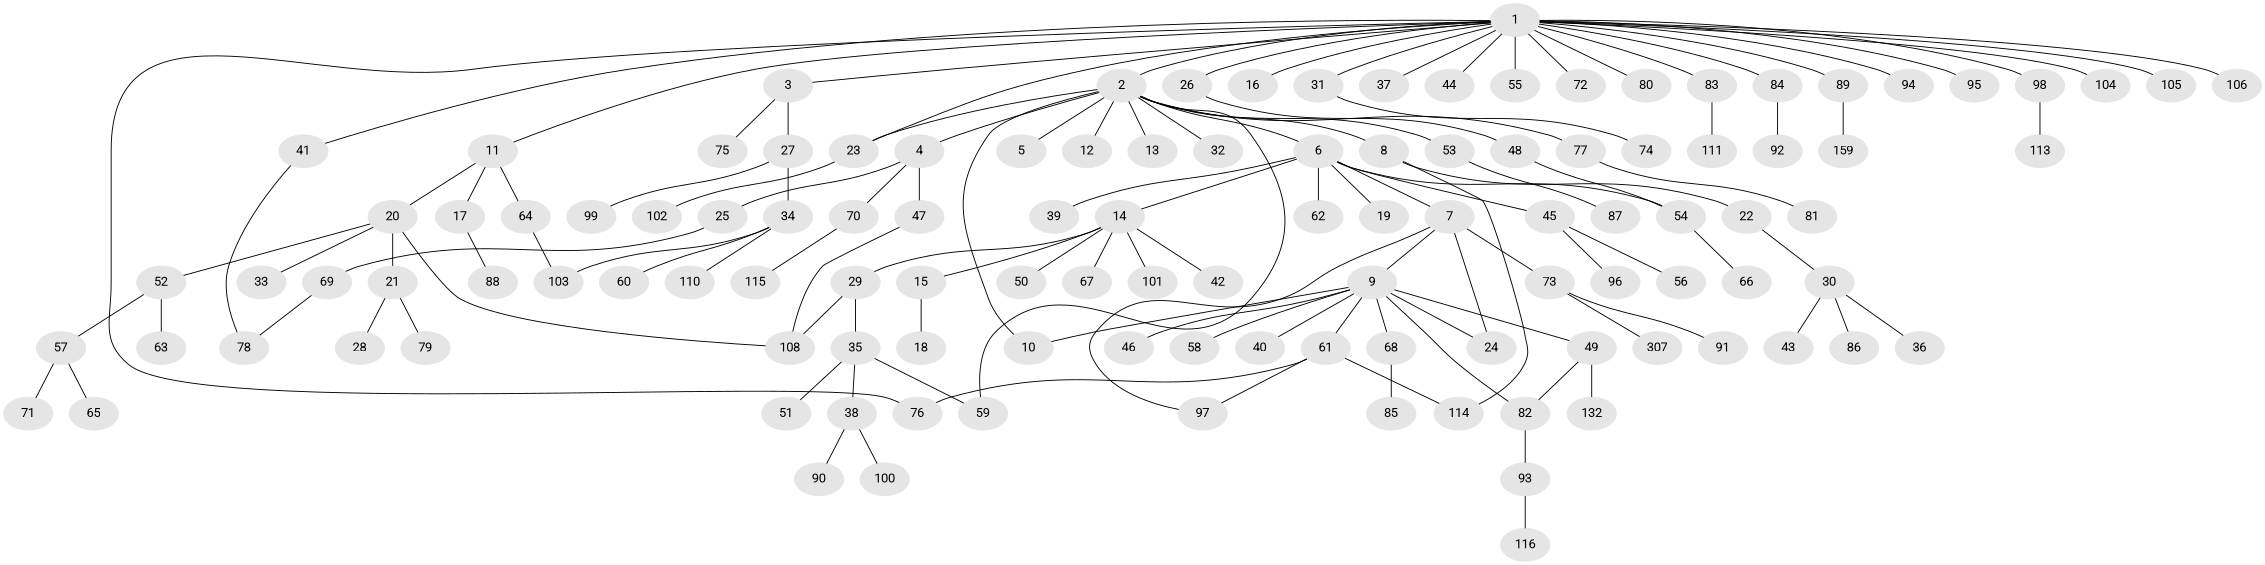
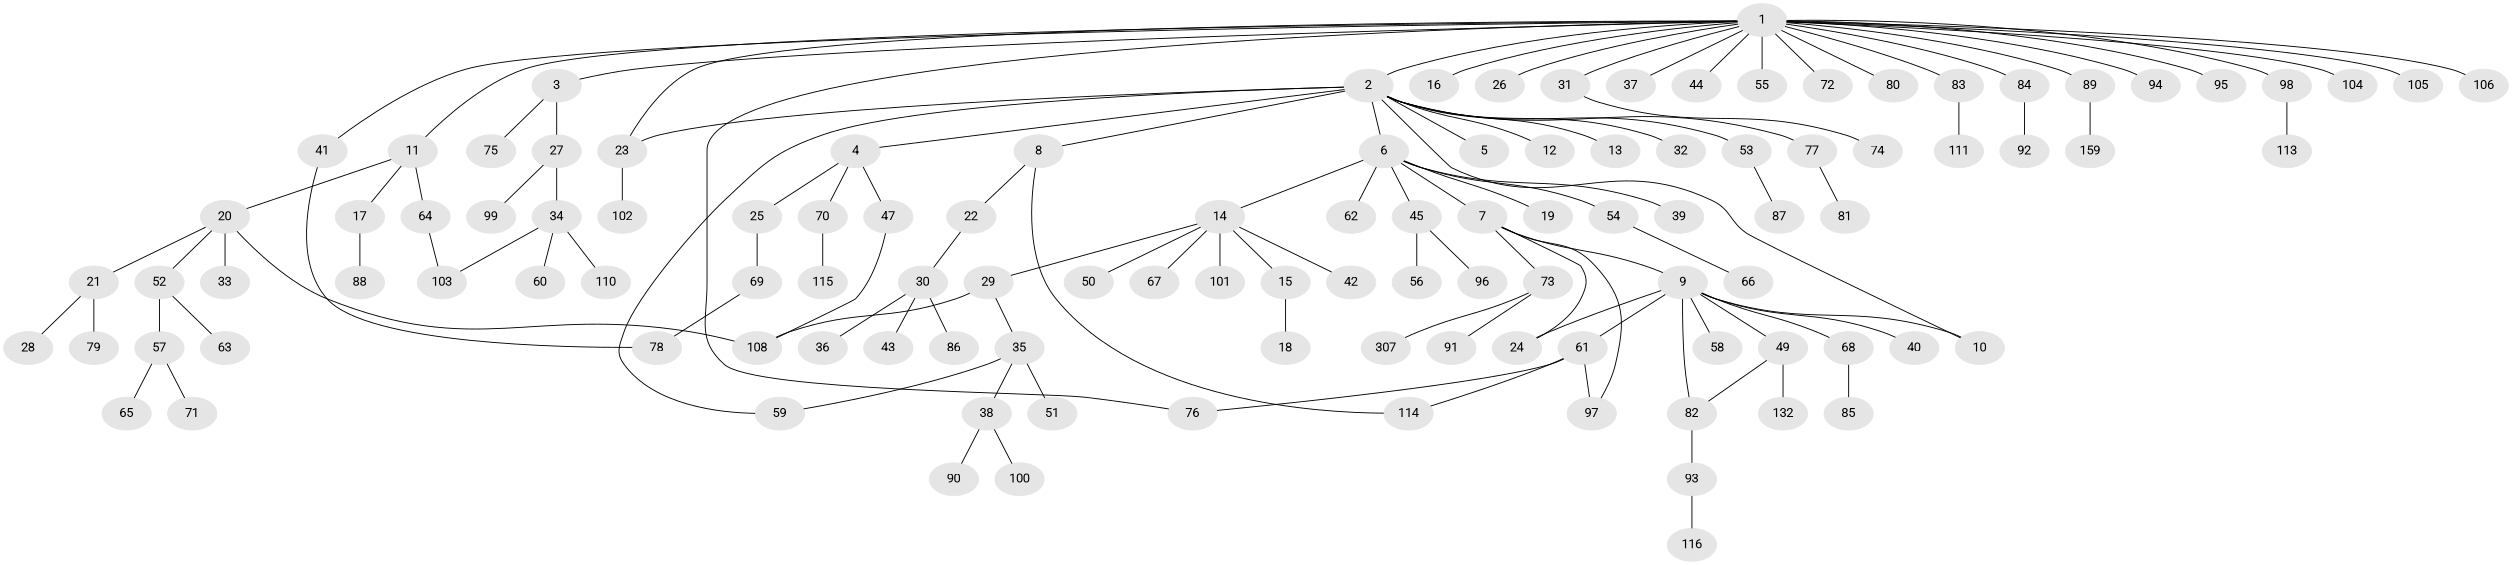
node "48": removed
node "46": removed
